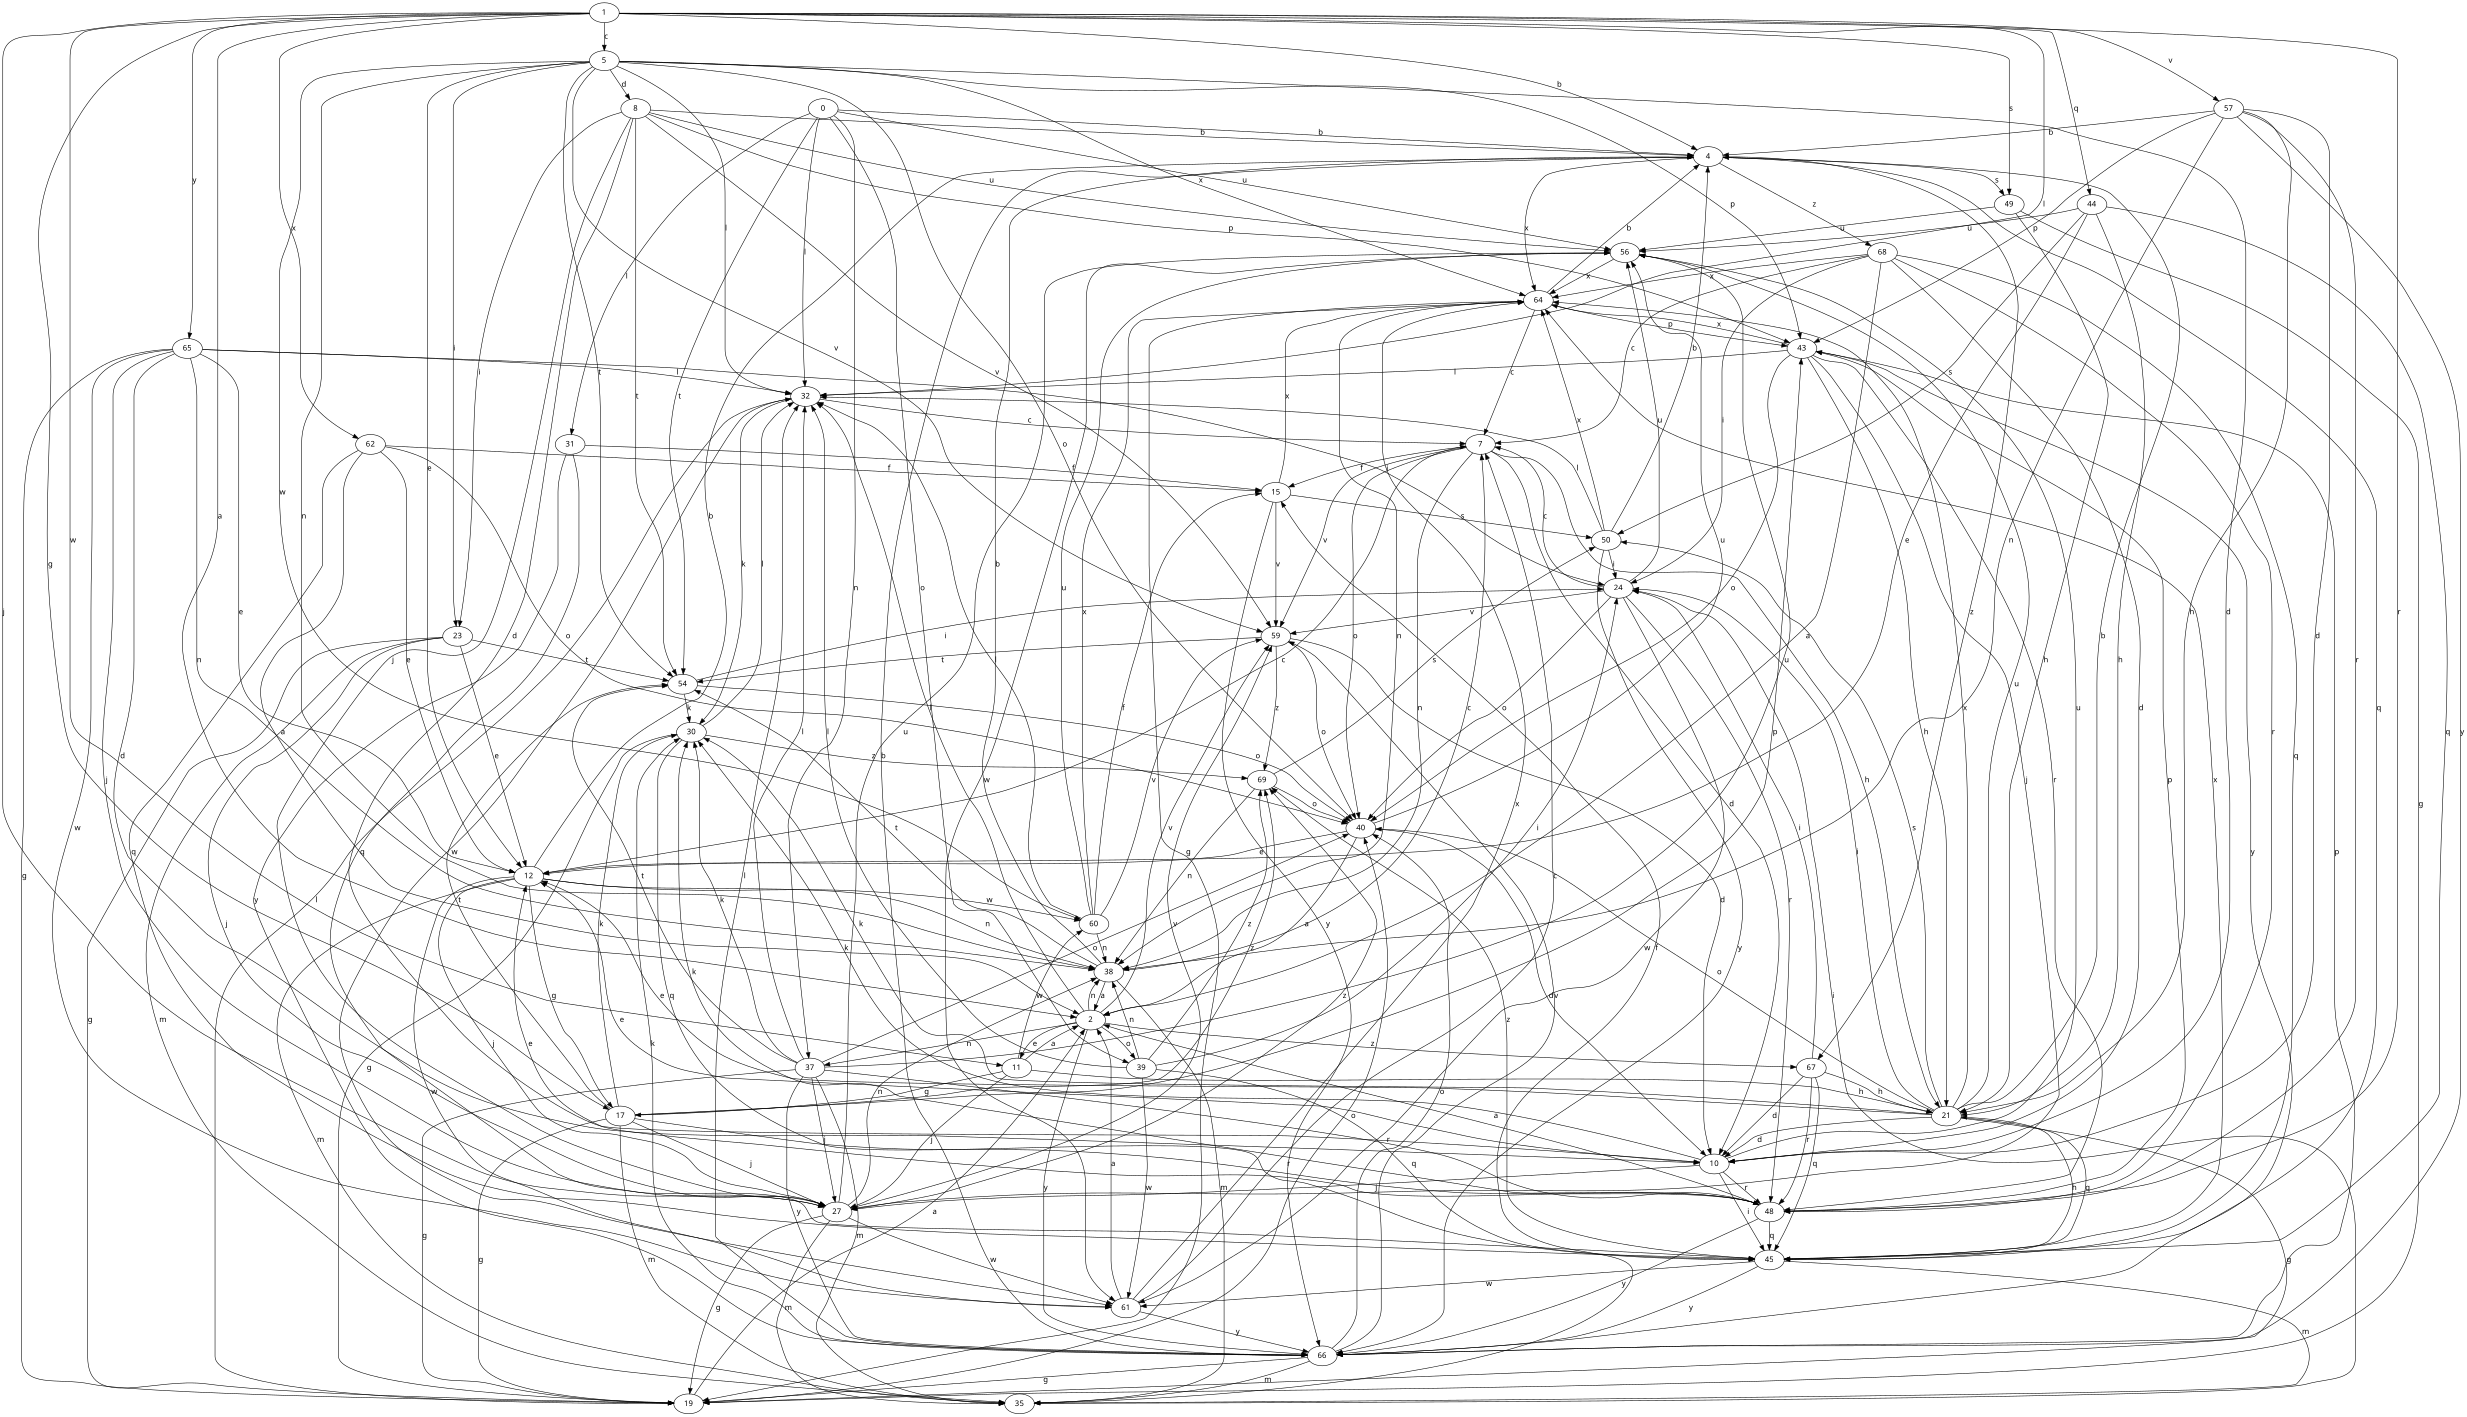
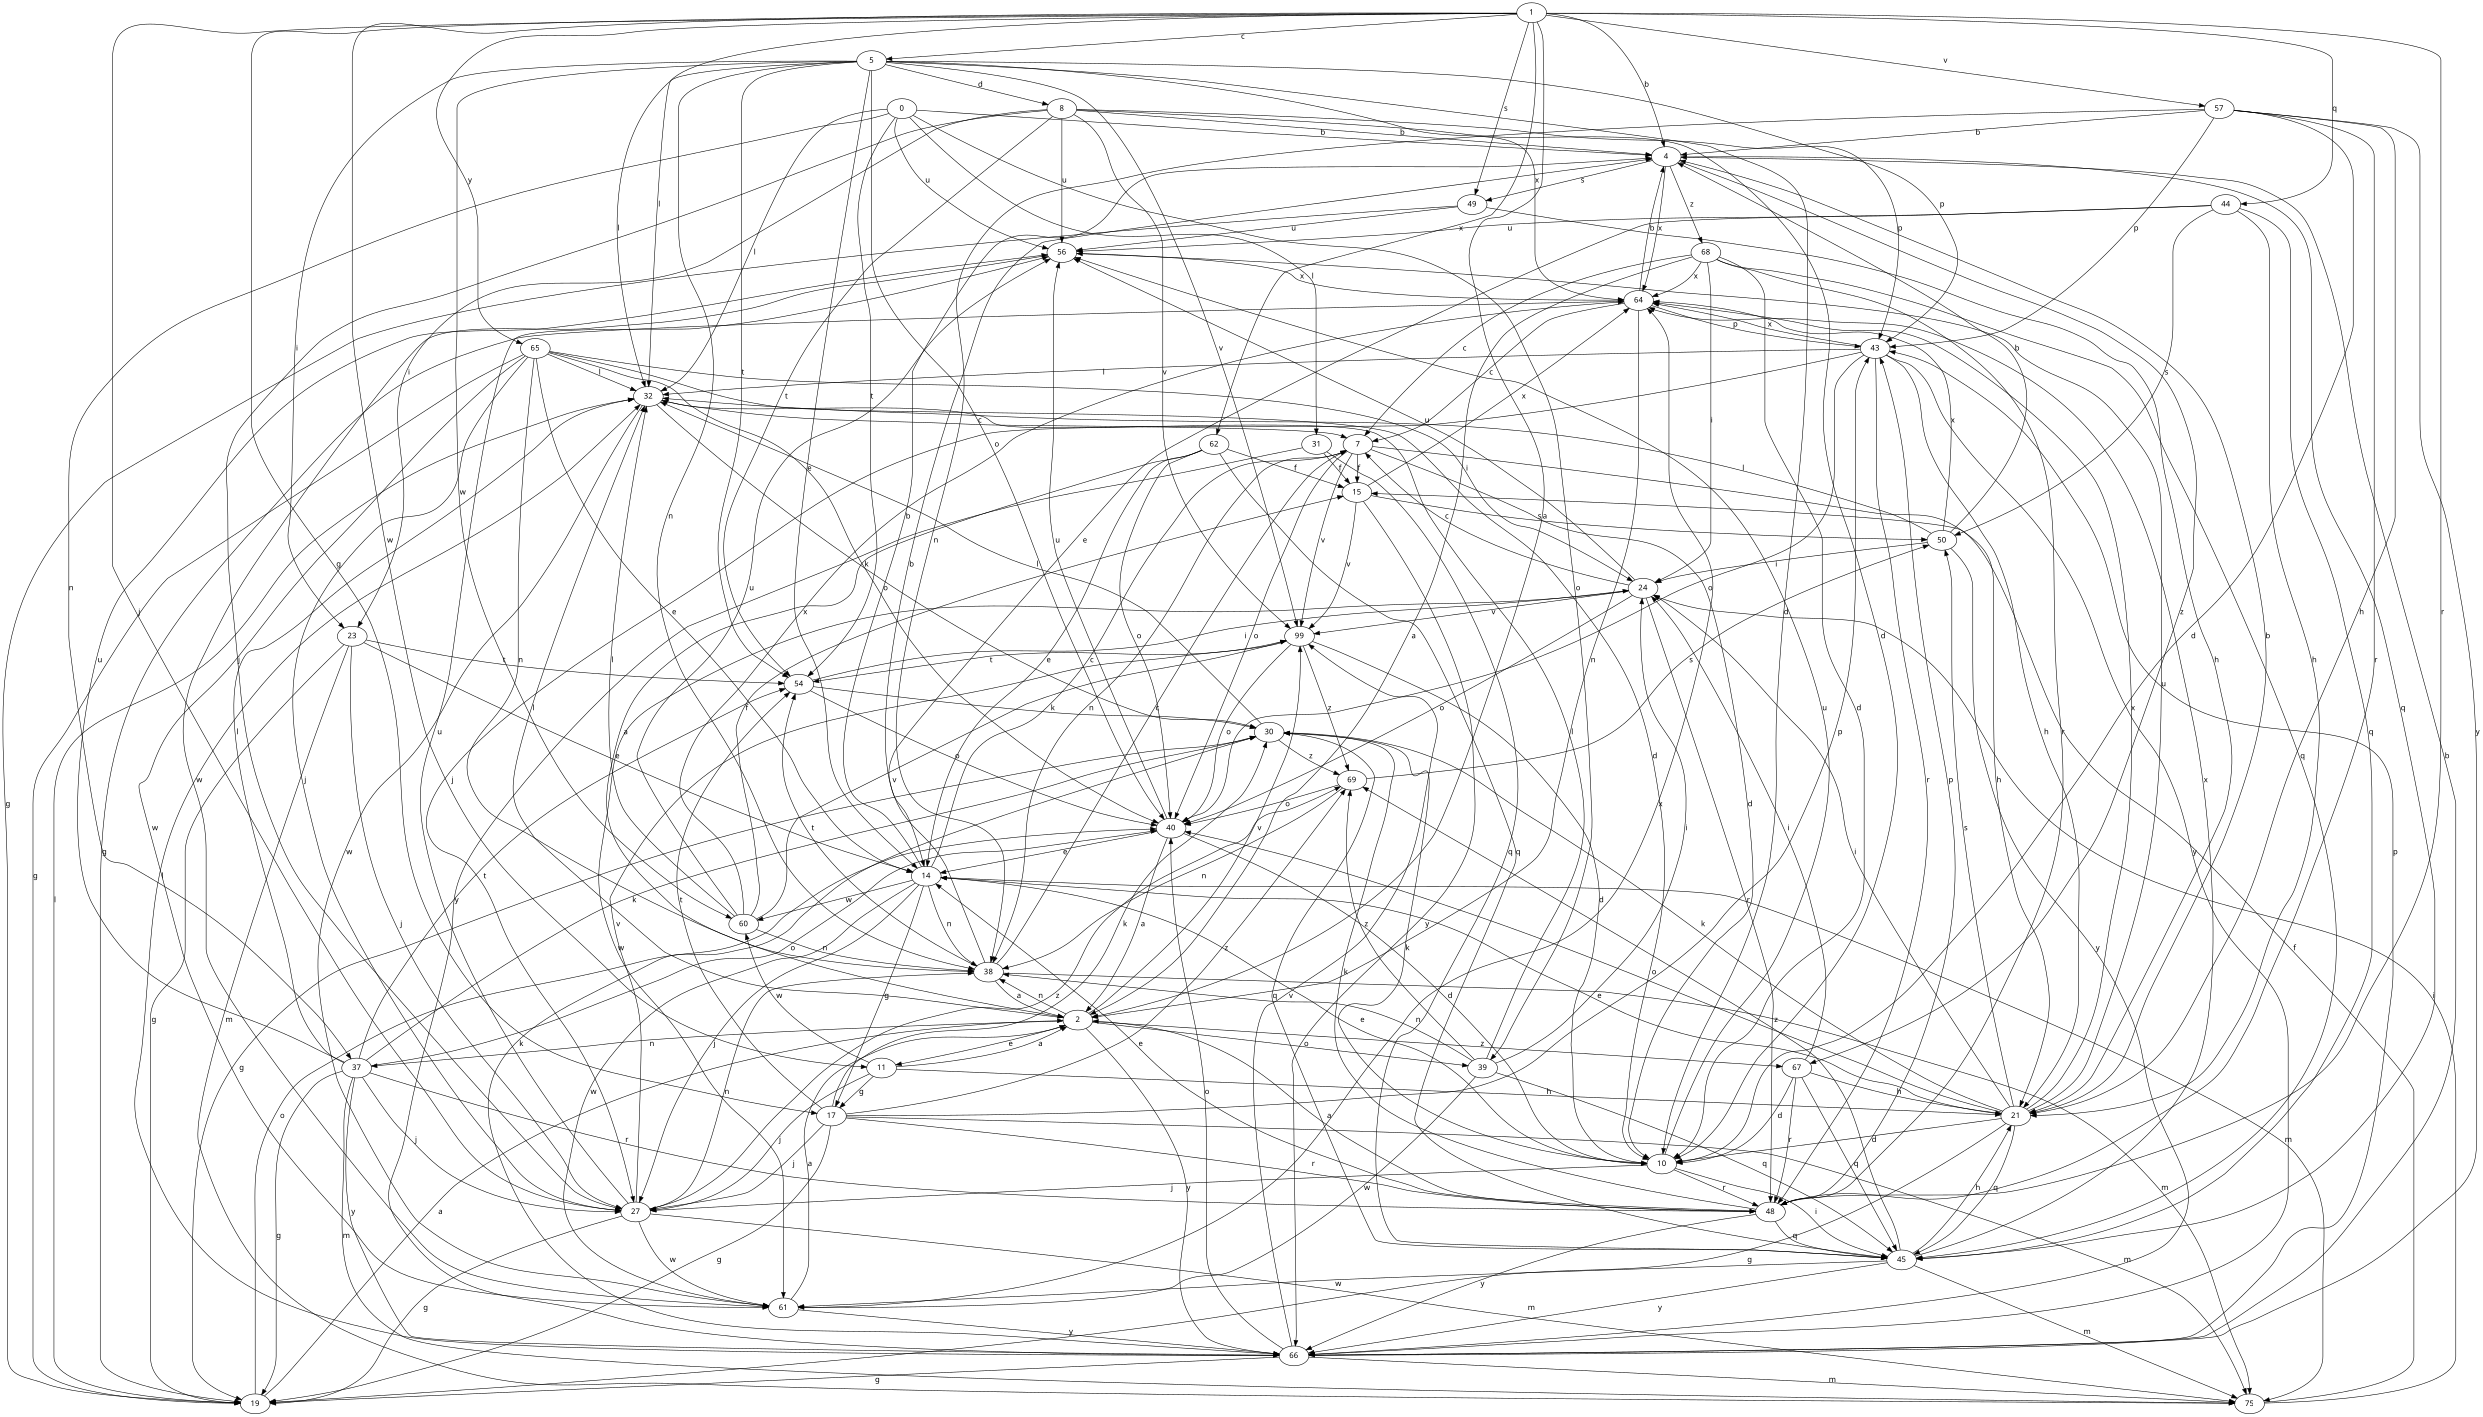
edge "65" -> "40": added, label "o"
edge "64" -> "38": now "64" -> "2"
node "59": label "59" -> "99"
node "12": label "12" -> "14"
edge "61" -> "7": removed, label "c"
node "35": label "35" -> "75"
